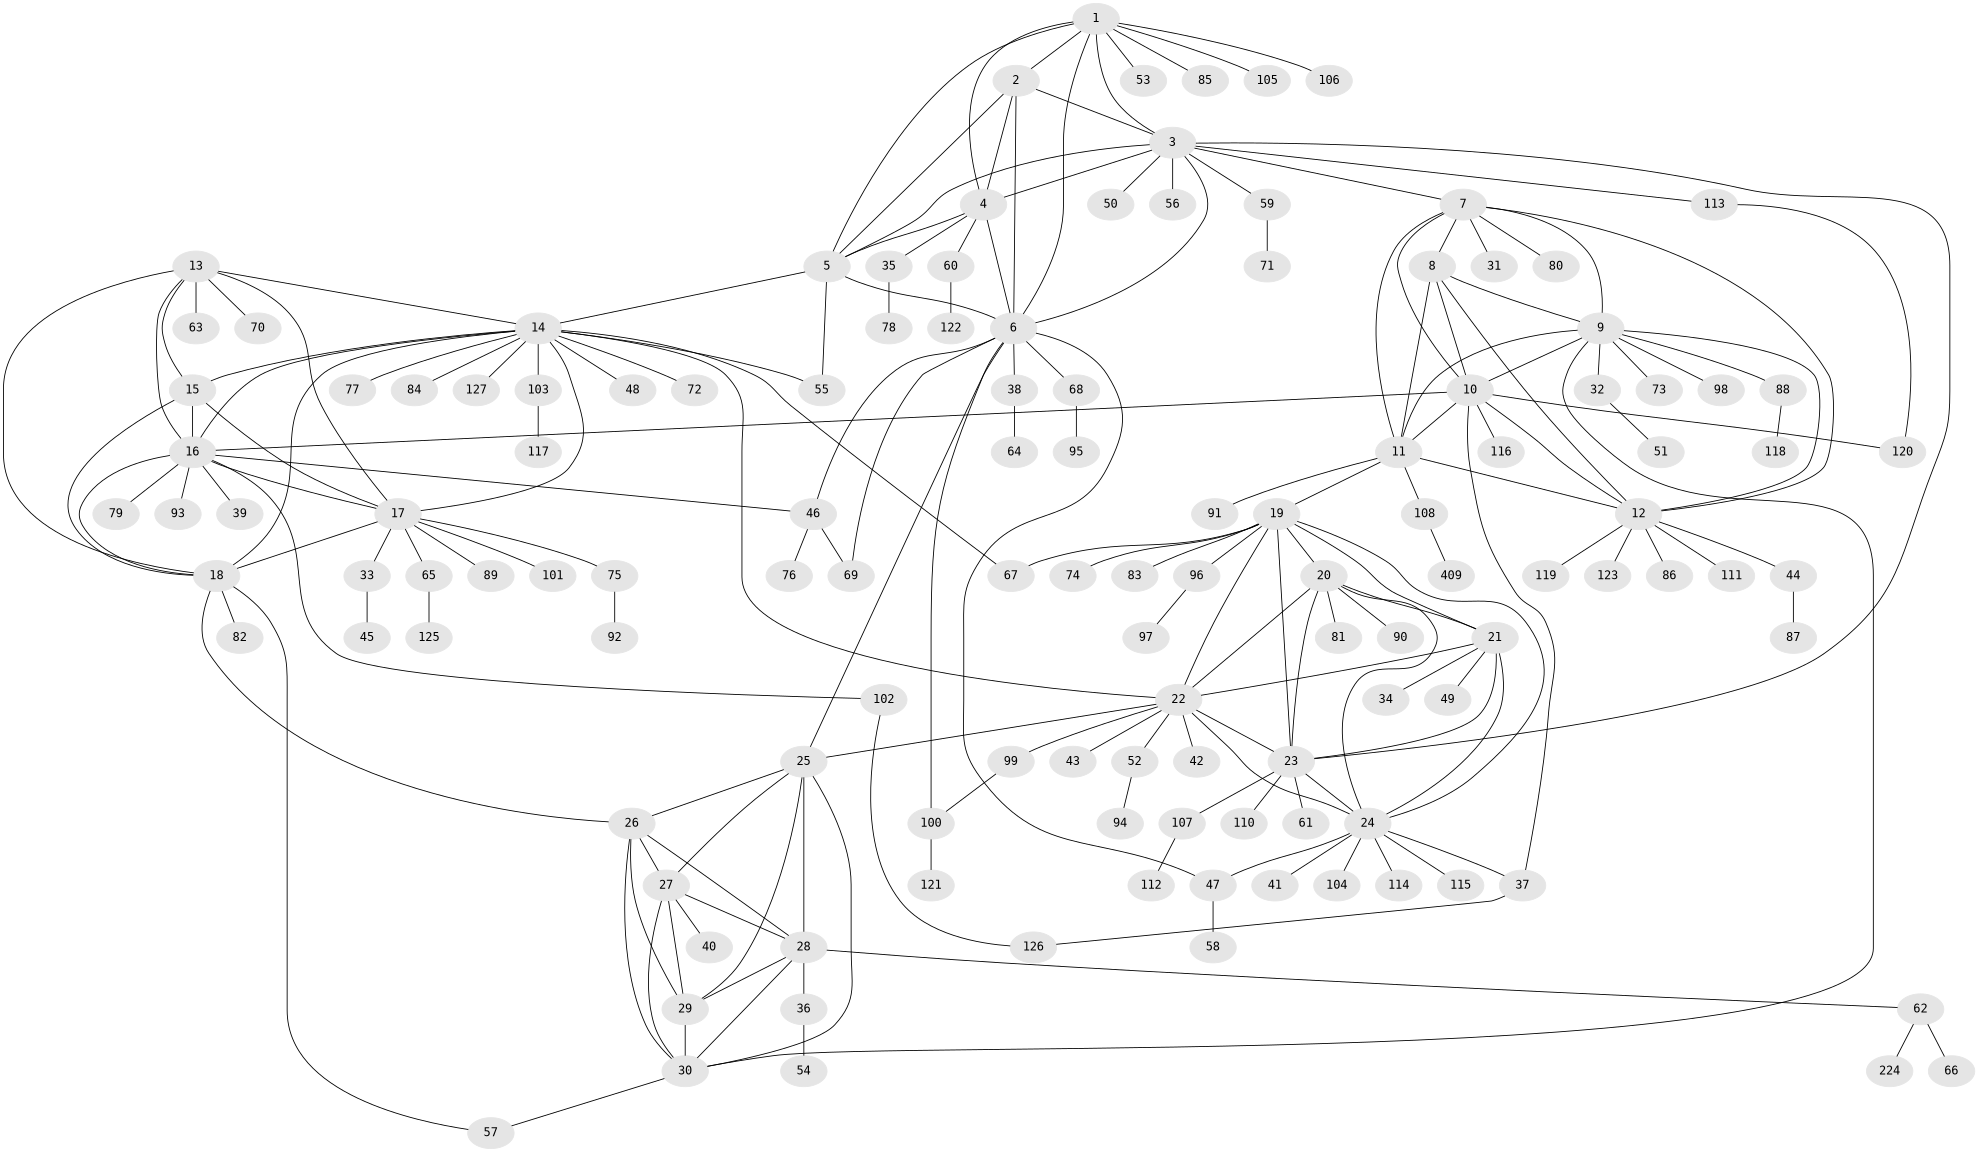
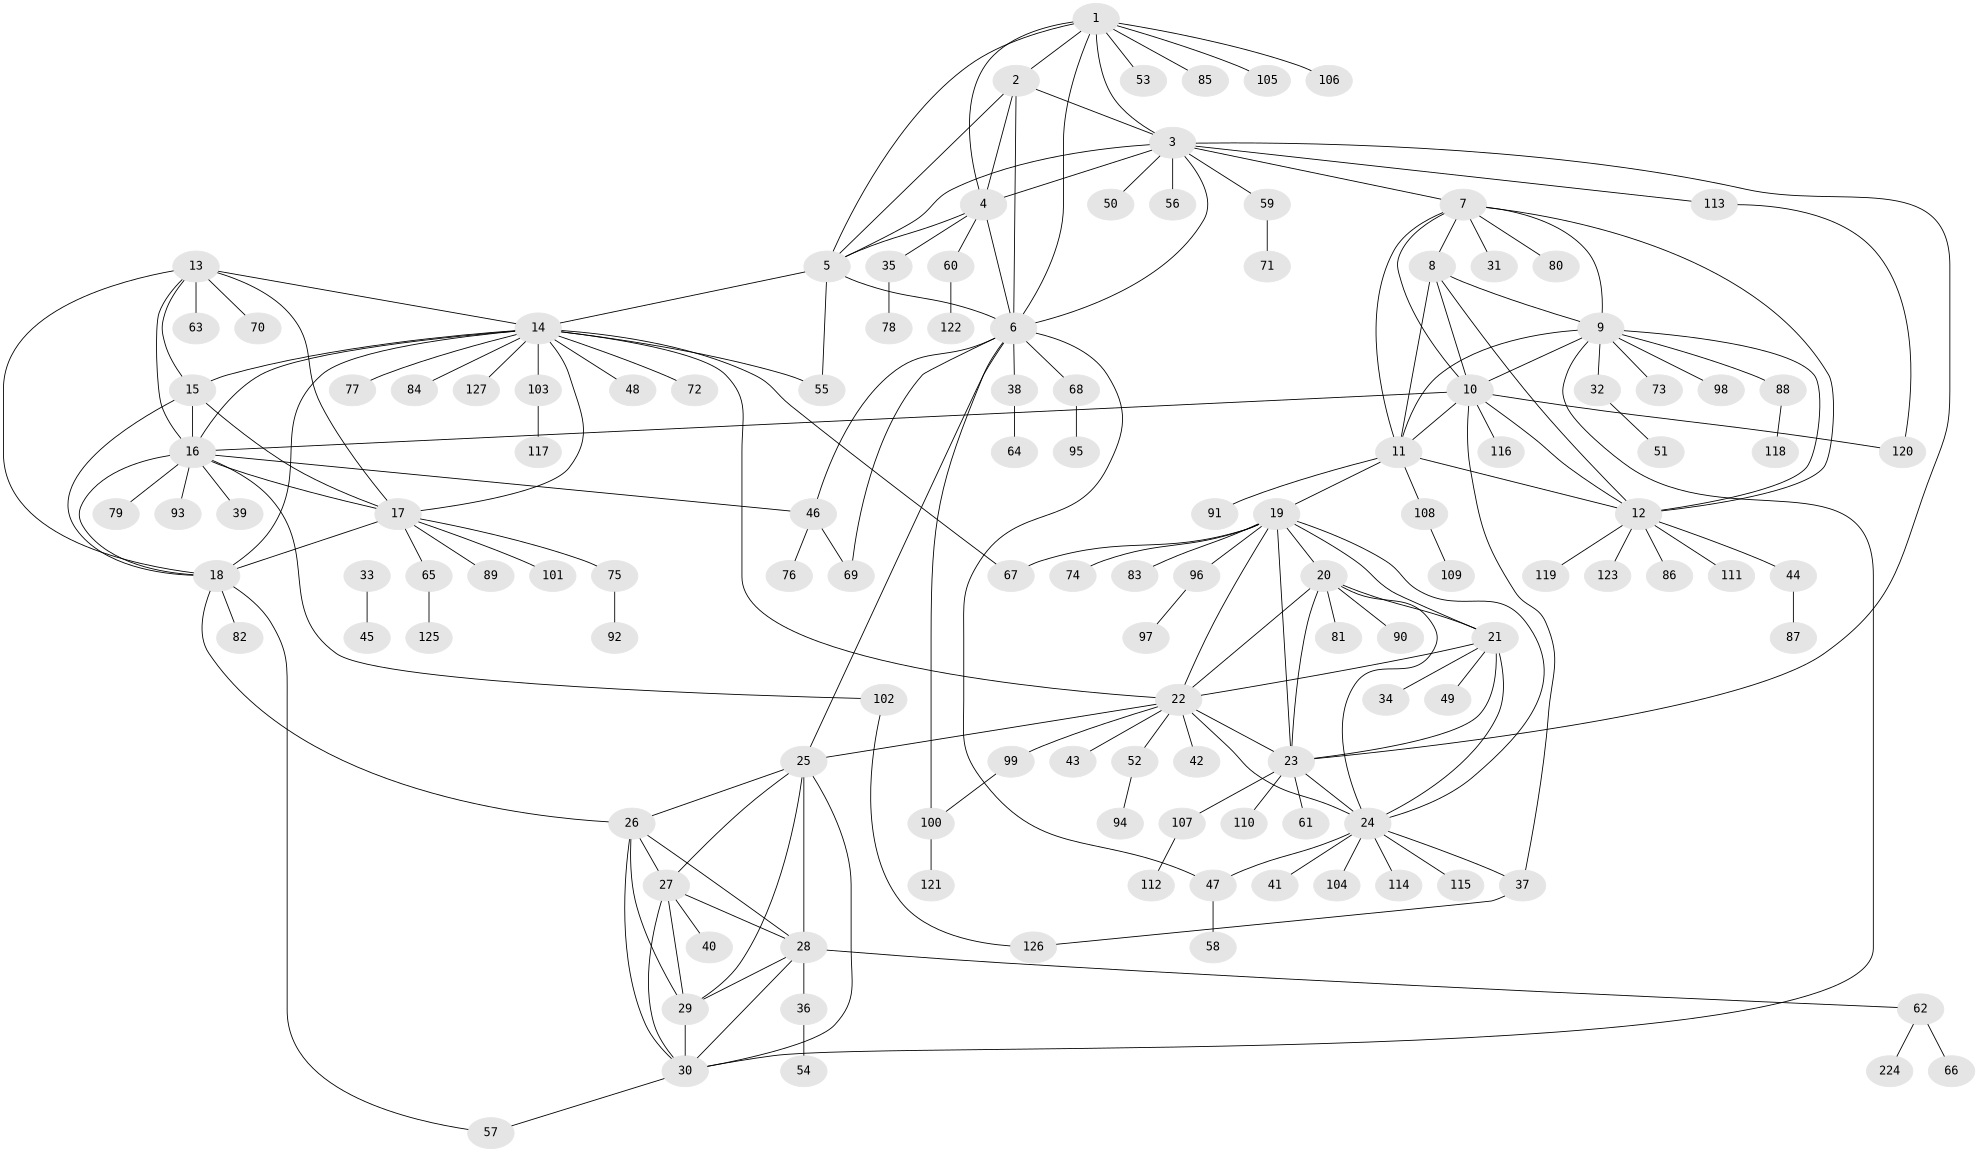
edge "17" -- "33": removed
node "409": label "409" -> "109"
